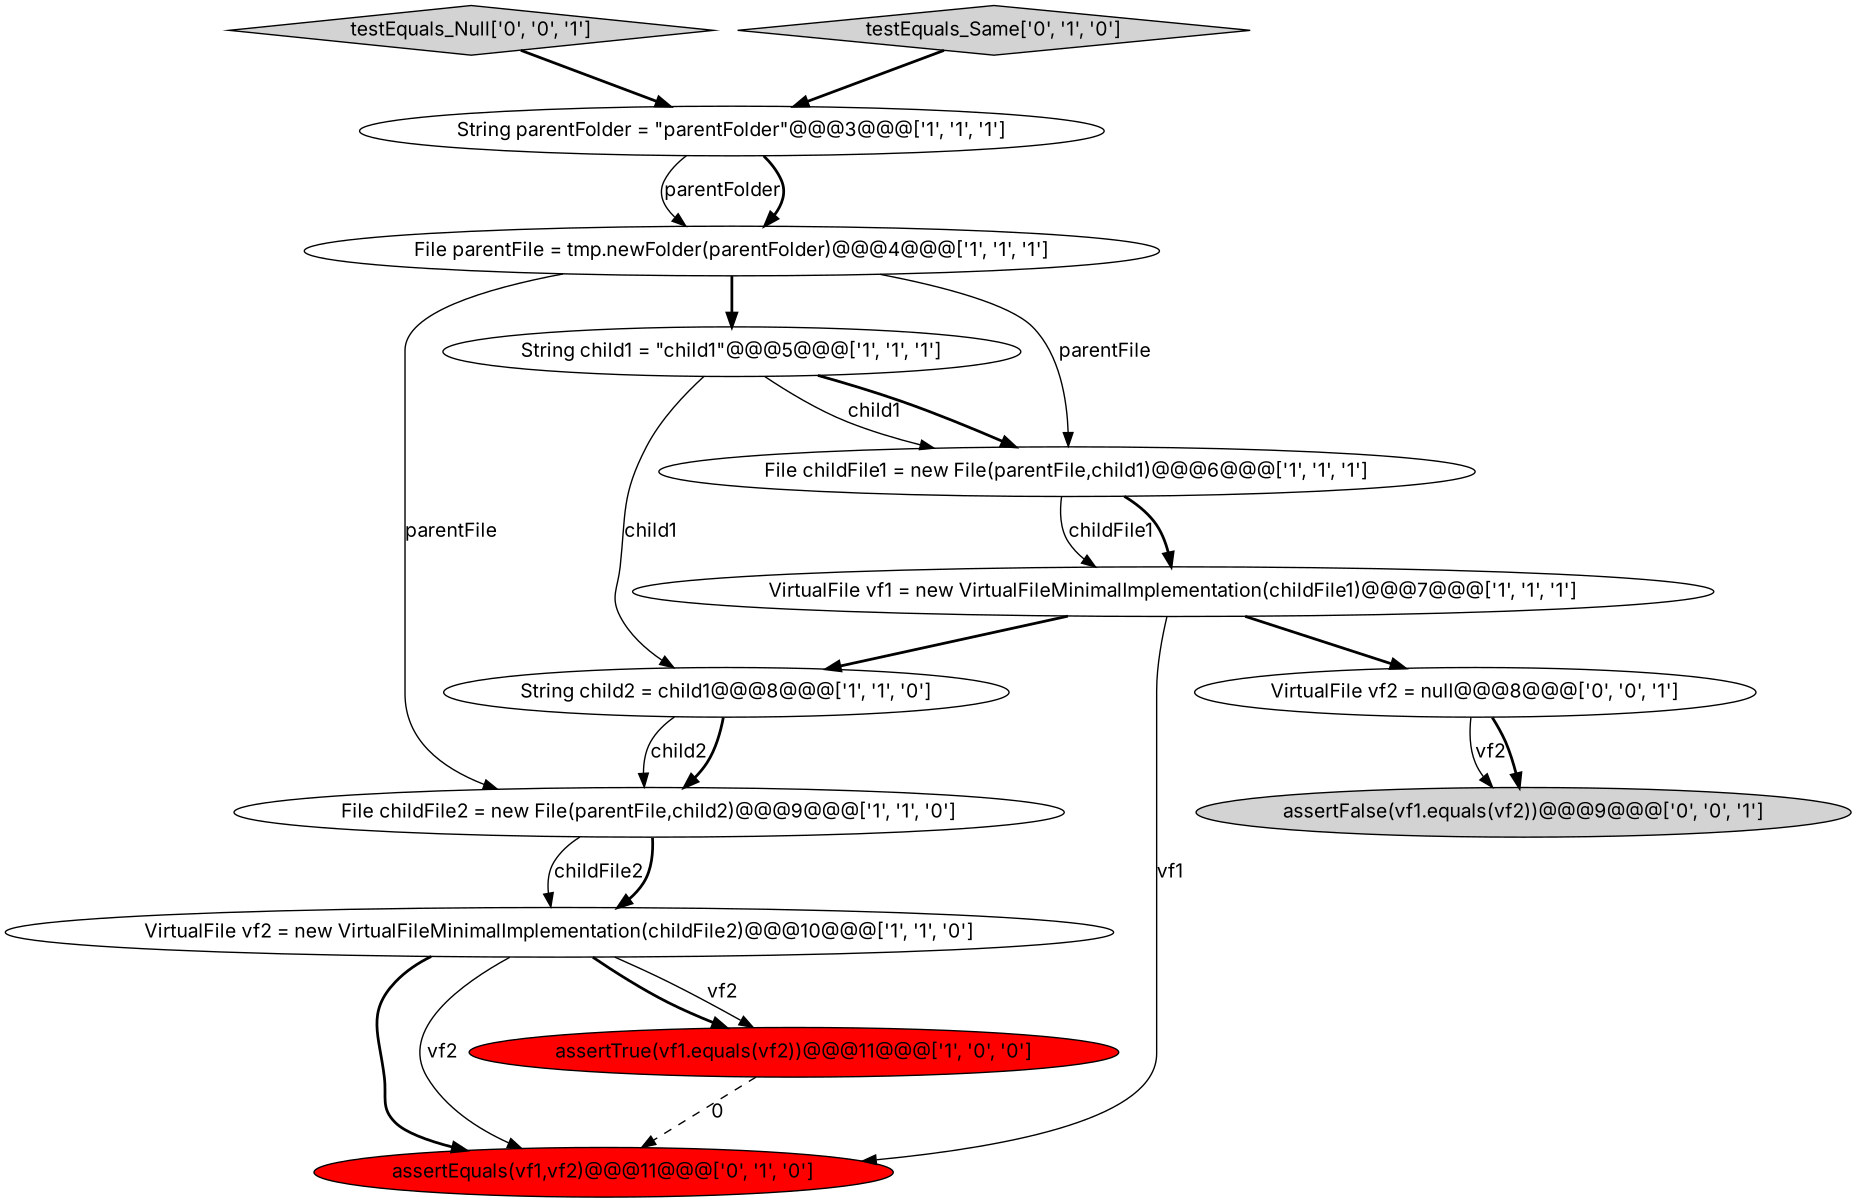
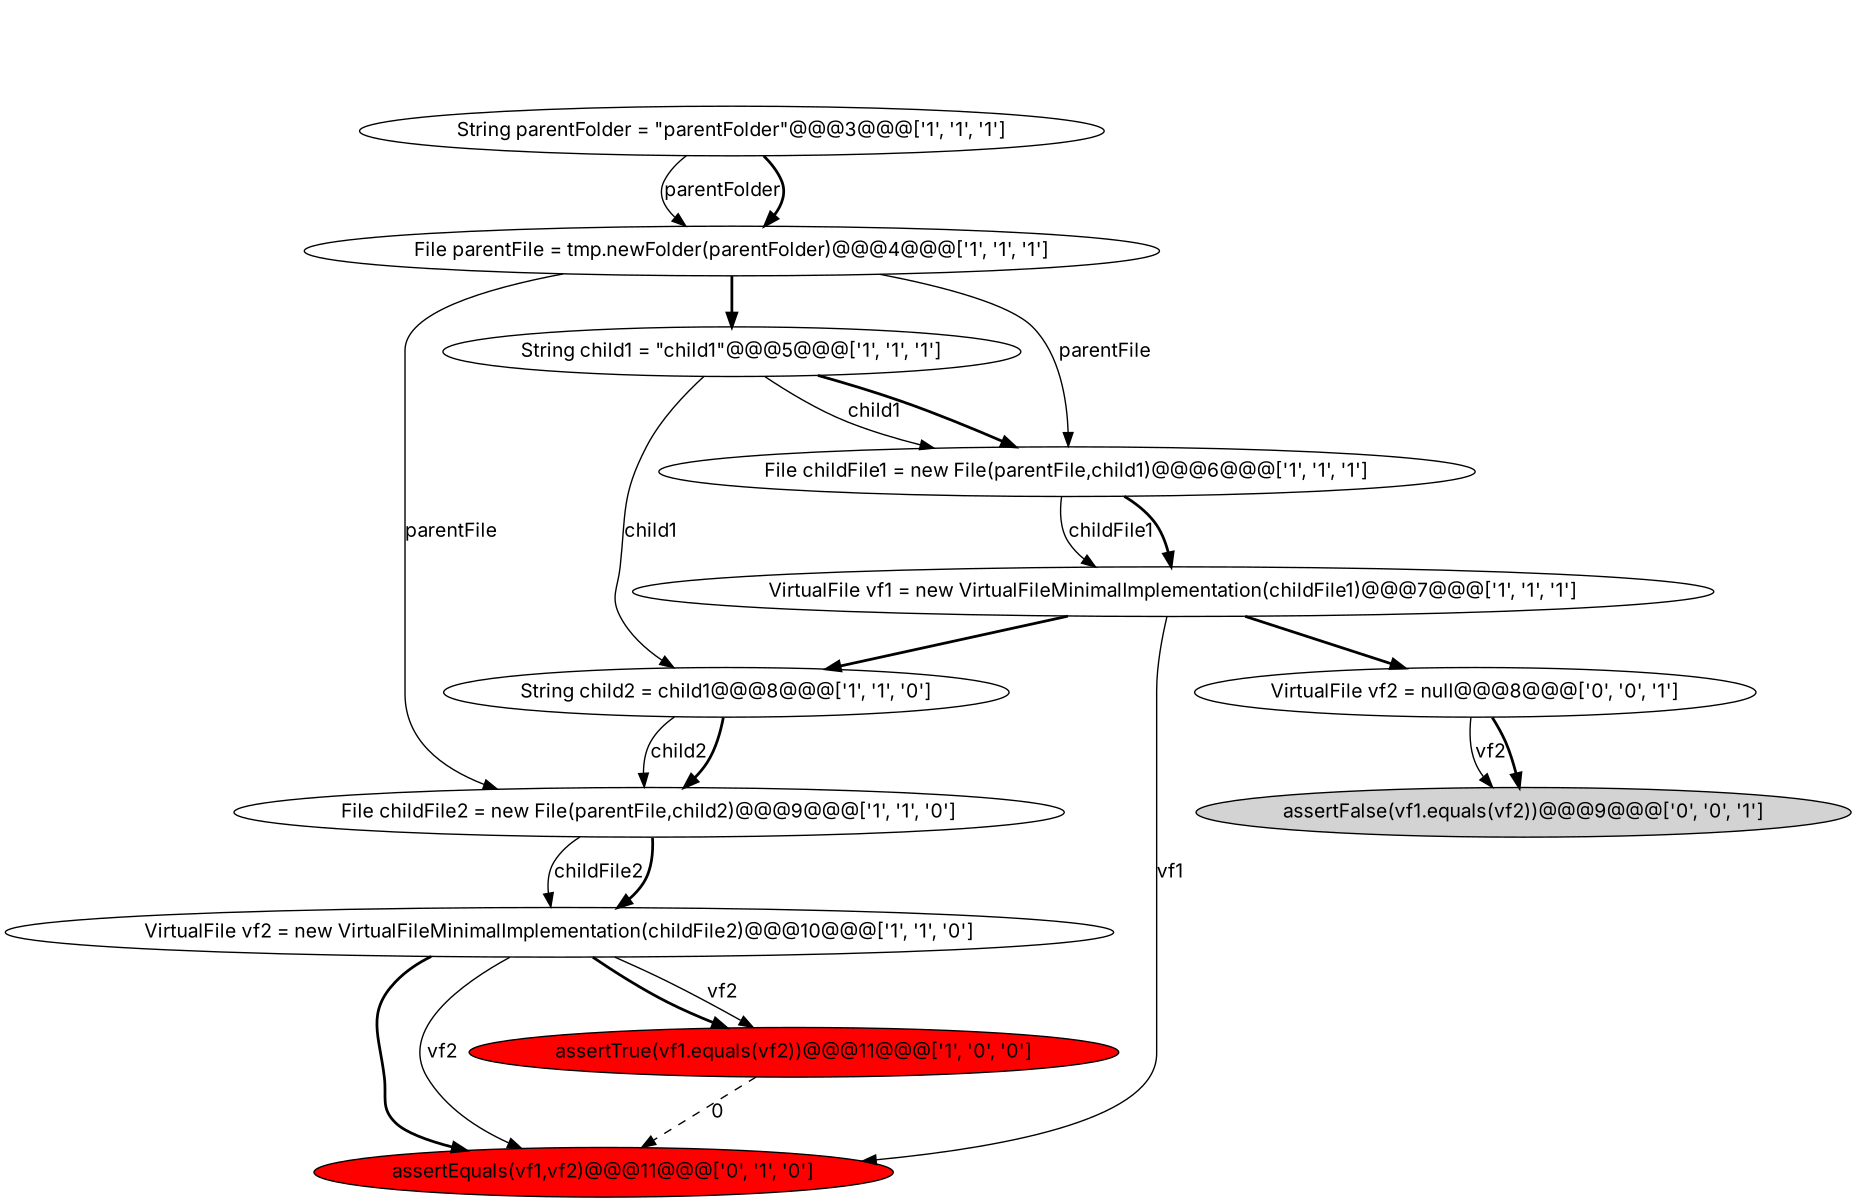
node "testEquals_Null['0', '0', '1']": removed
node "testEquals_Same['0', '1', '0']": removed
